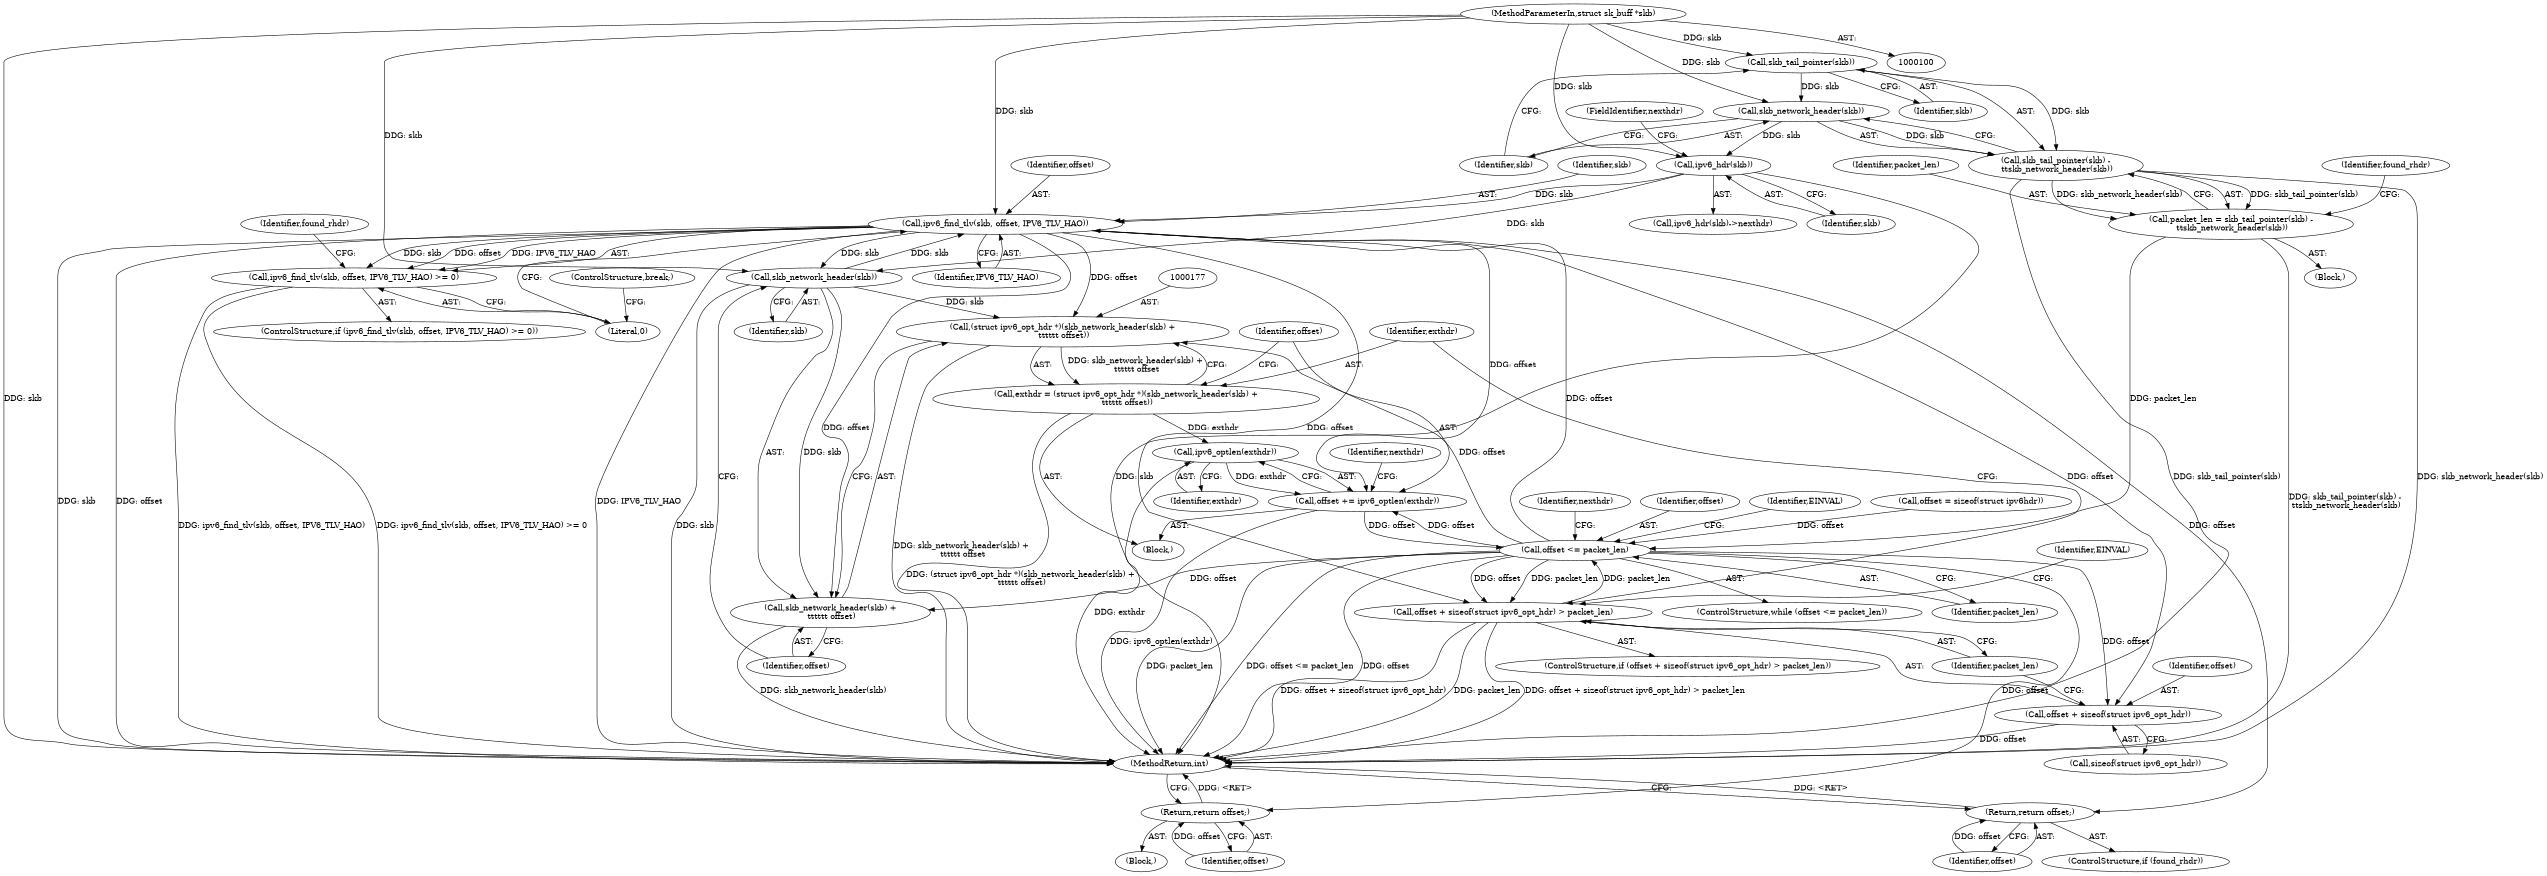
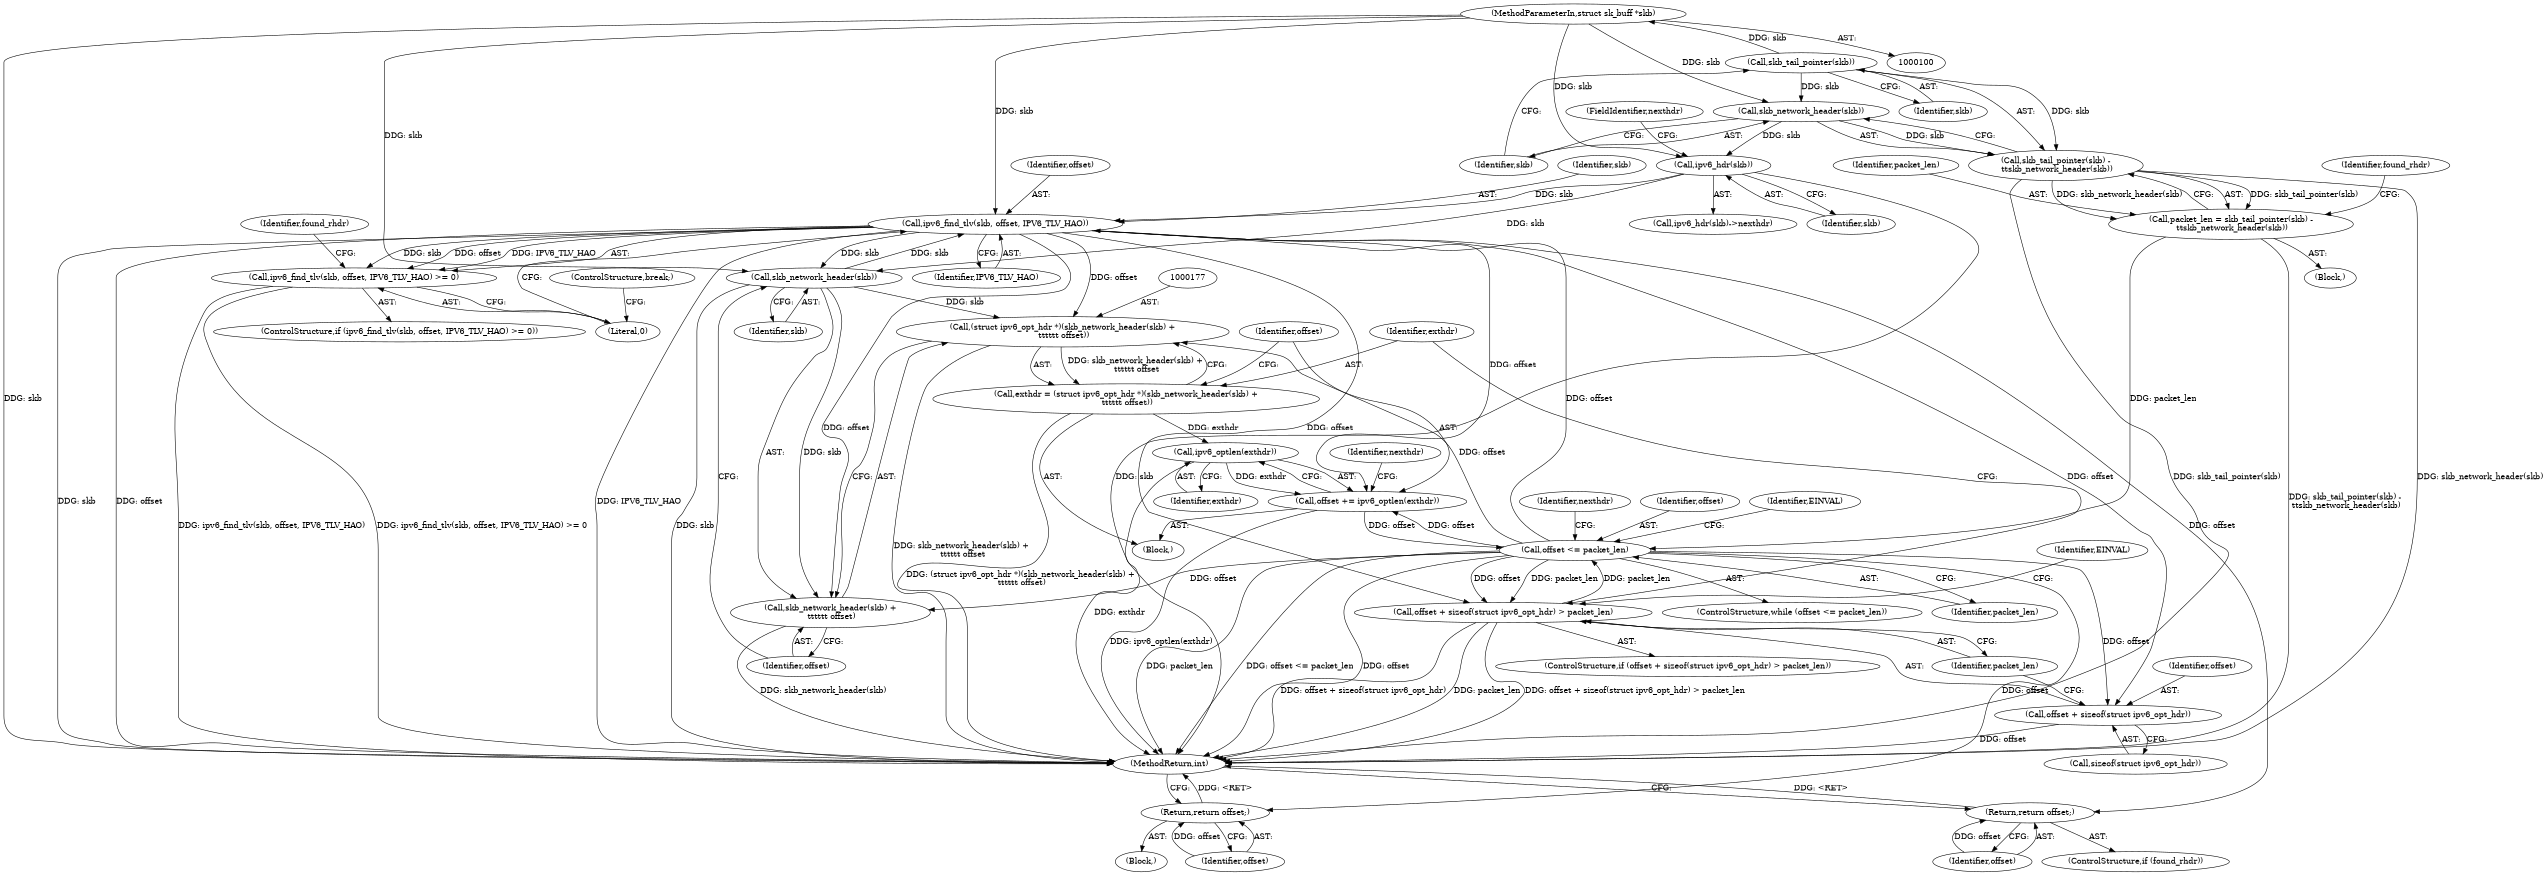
edge "(MethodParameterIn,struct sk_buff *skb)" -> "(Call,skb_tail_pointer(skb))": reversed
node "(Call,offset = sizeof(struct ipv6hdr))": removed
